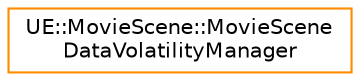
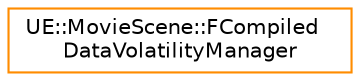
node "UE::MovieScene::MovieScene DataVolatilityManager": label "UE::MovieScene::MovieScene DataVolatilityManager" -> "UE::MovieScene::FCompiled DataVolatilityManager"
